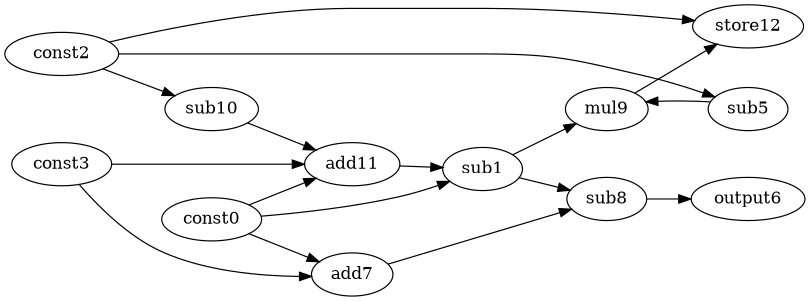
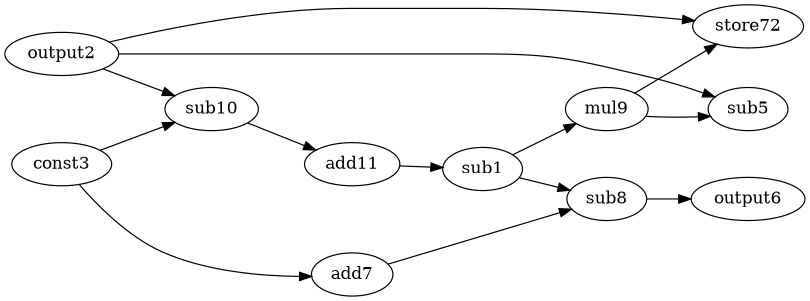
node "store12": label "store12" -> "store72"
node "const2": label "const2" -> "output2"
edge "sub5" -> "mul9": reversed
edge "const3" -> "add11": now "const3" -> "sub10"
node "const0": removed
